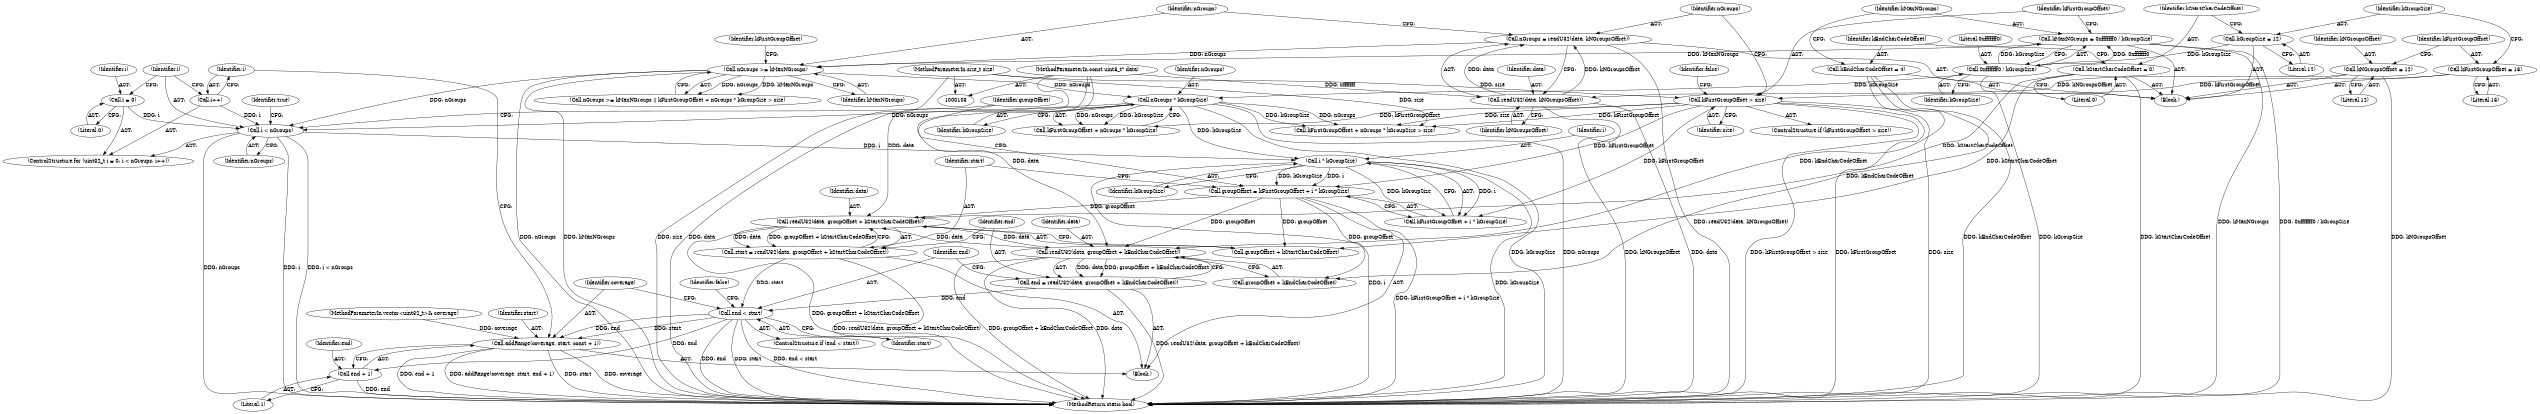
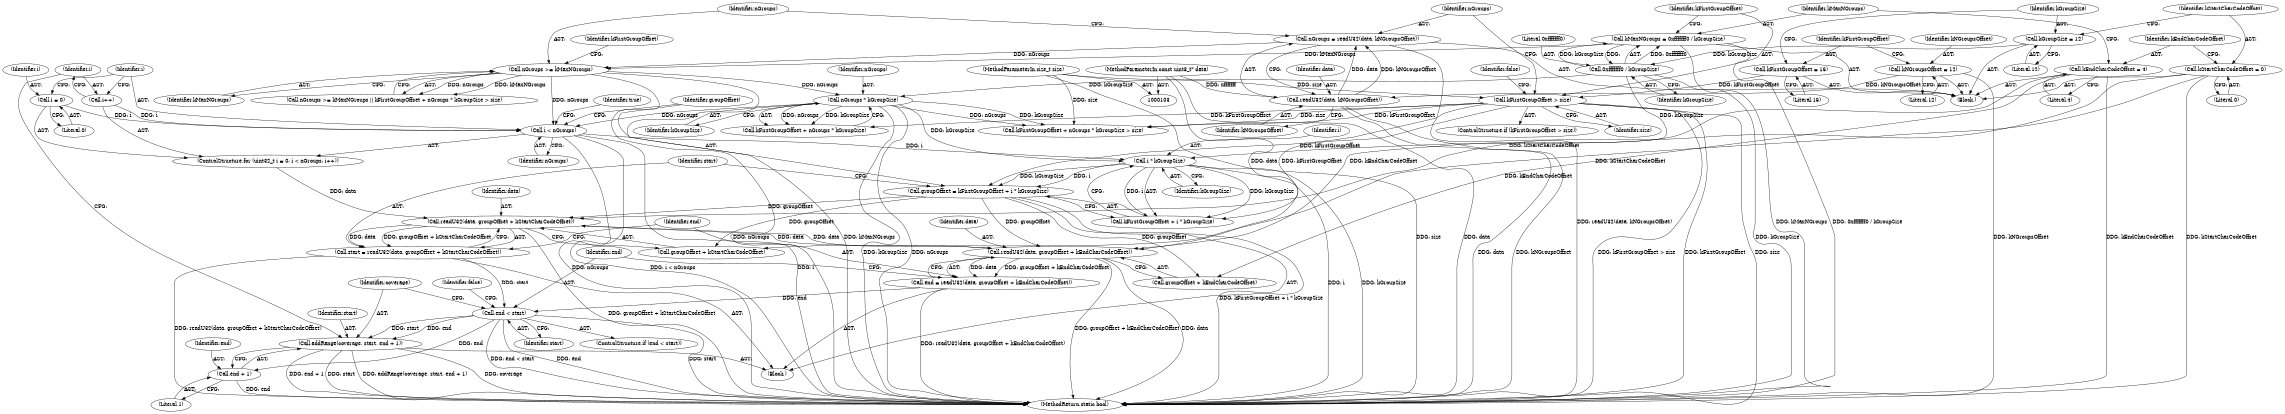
edge "(Call,kMaxNGroups = 0xfffffff0 / kGroupSize)" -> "(Call,0xfffffff0 / kGroupSize)": label "CFG: " -> "DDG: "
node "(Literal,4)": added
edge "(MethodParameterIn,const uint8_t* data)" -> "(Call,readU32(data, groupOffset + kStartCharCodeOffset))": now "(ControlStructure,for (uint32_t i = 0; i < nGroups; i++))" -> "(Call,readU32(data, groupOffset + kStartCharCodeOffset))"
edge "(Identifier,groupOffset)" -> "(Call,groupOffset = kFirstGroupOffset + i * kGroupSize)": label "CFG: " -> "AST: "
edge "(Call,0xfffffff0 / kGroupSize)" -> "(Call,i * kGroupSize)": added, label "DDG: kGroupSize"
node "(MethodParameterIn,vector<uint32_t>& coverage)": removed
node "(Call,addRange(coverage, start, const + 1))": label "(Call,addRange(coverage, start, const + 1))" -> "(Call,addRange(coverage, start, end + 1))"
